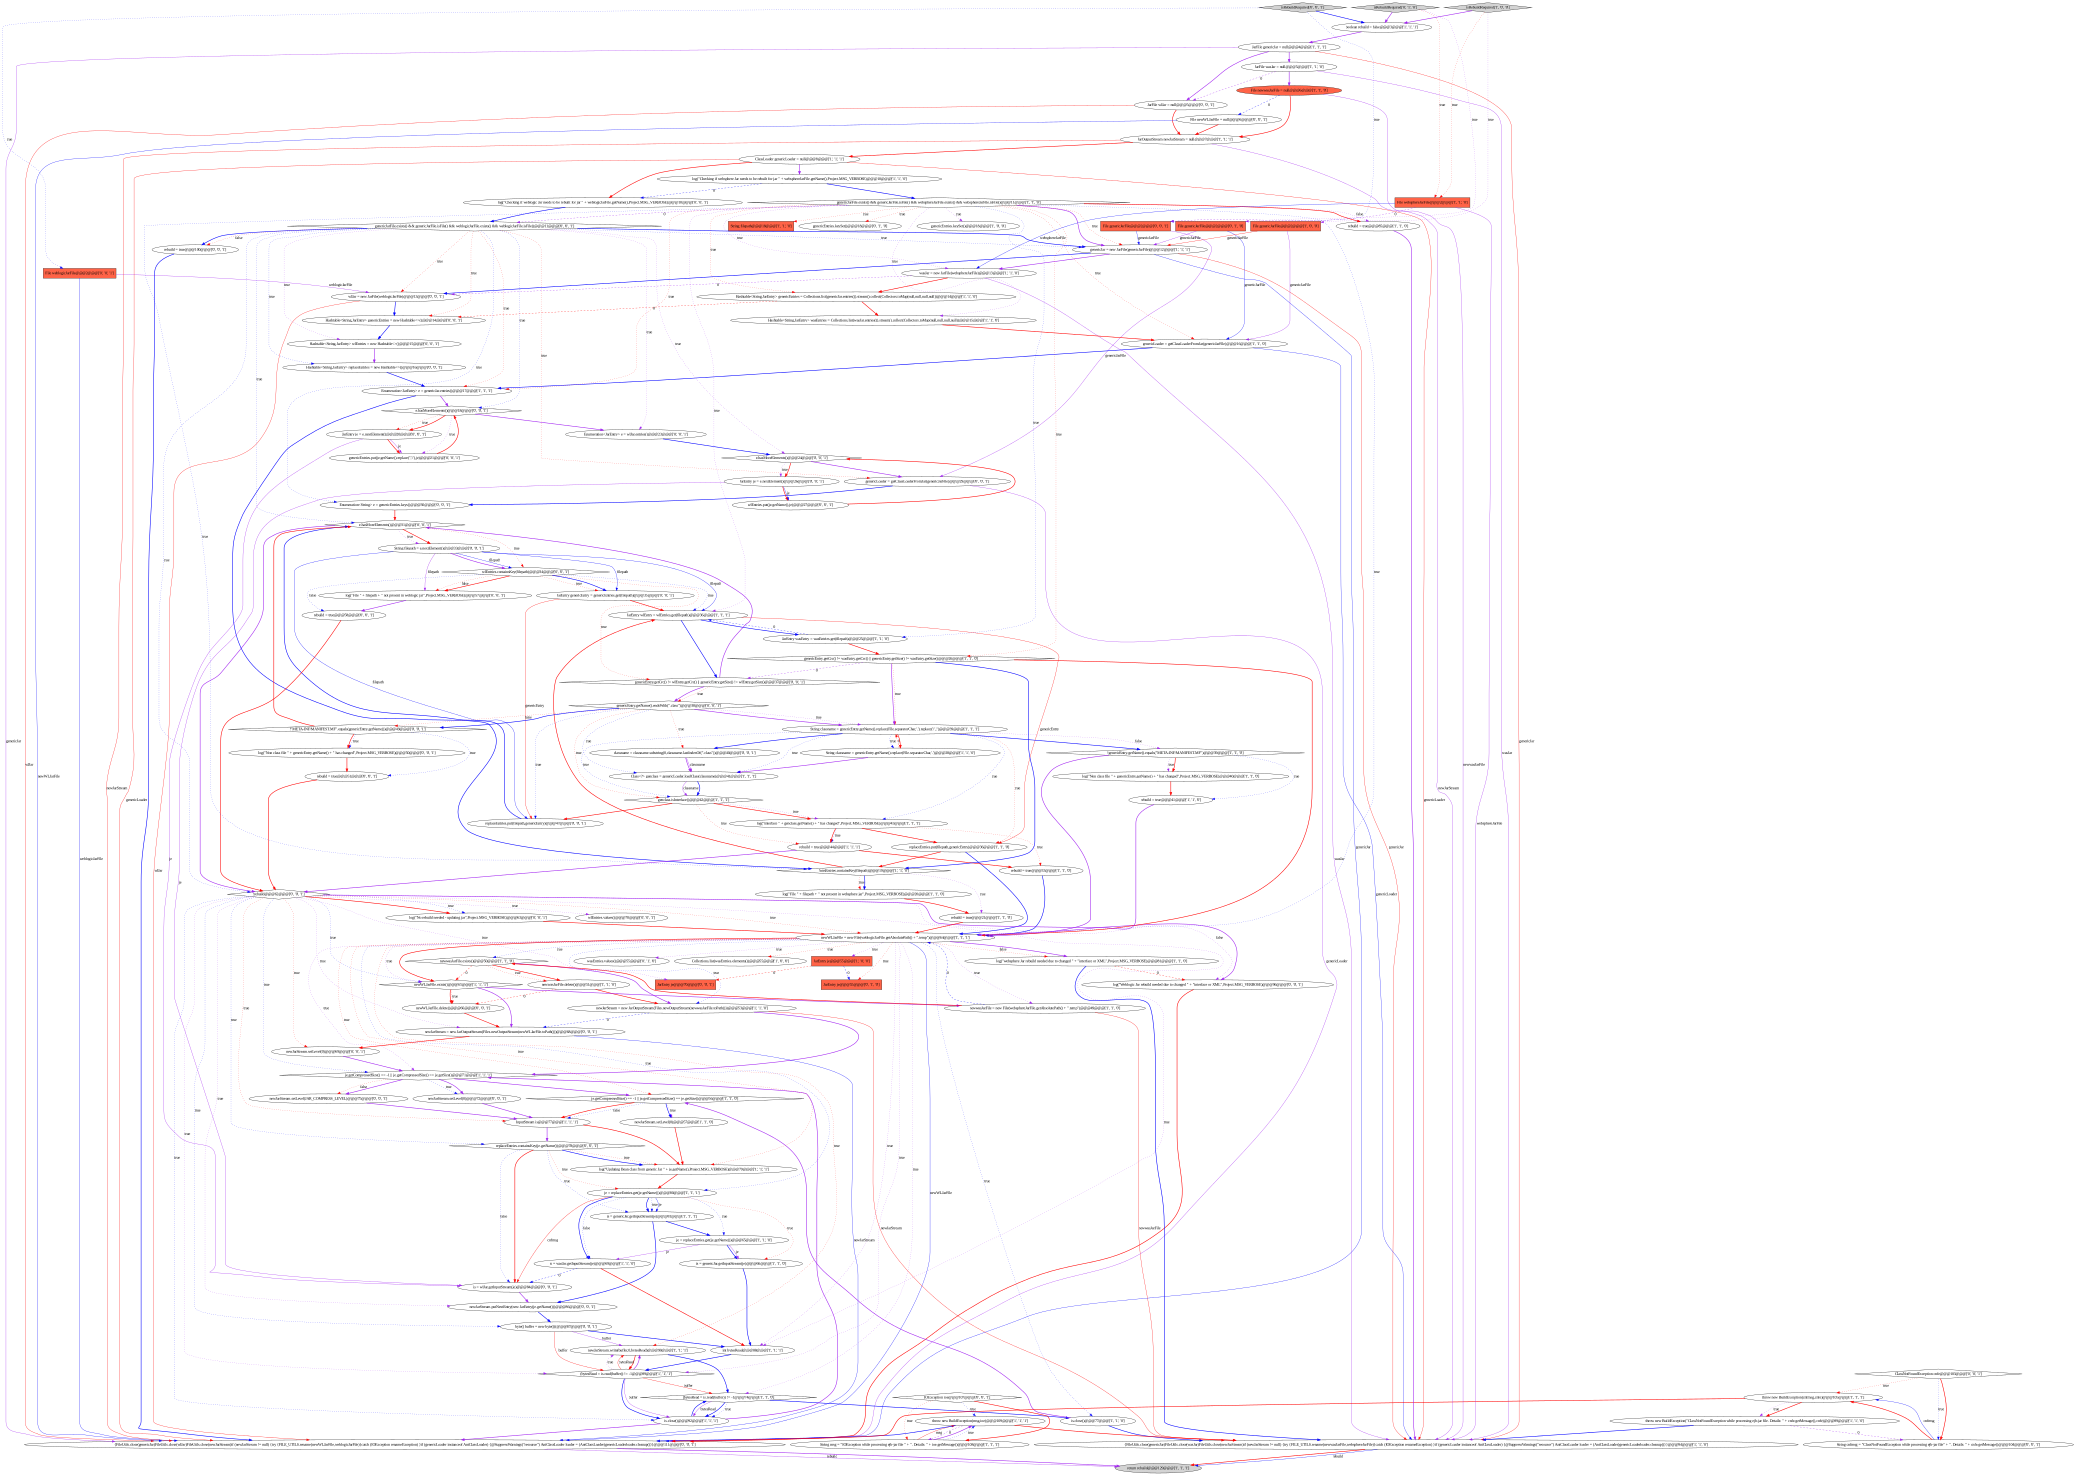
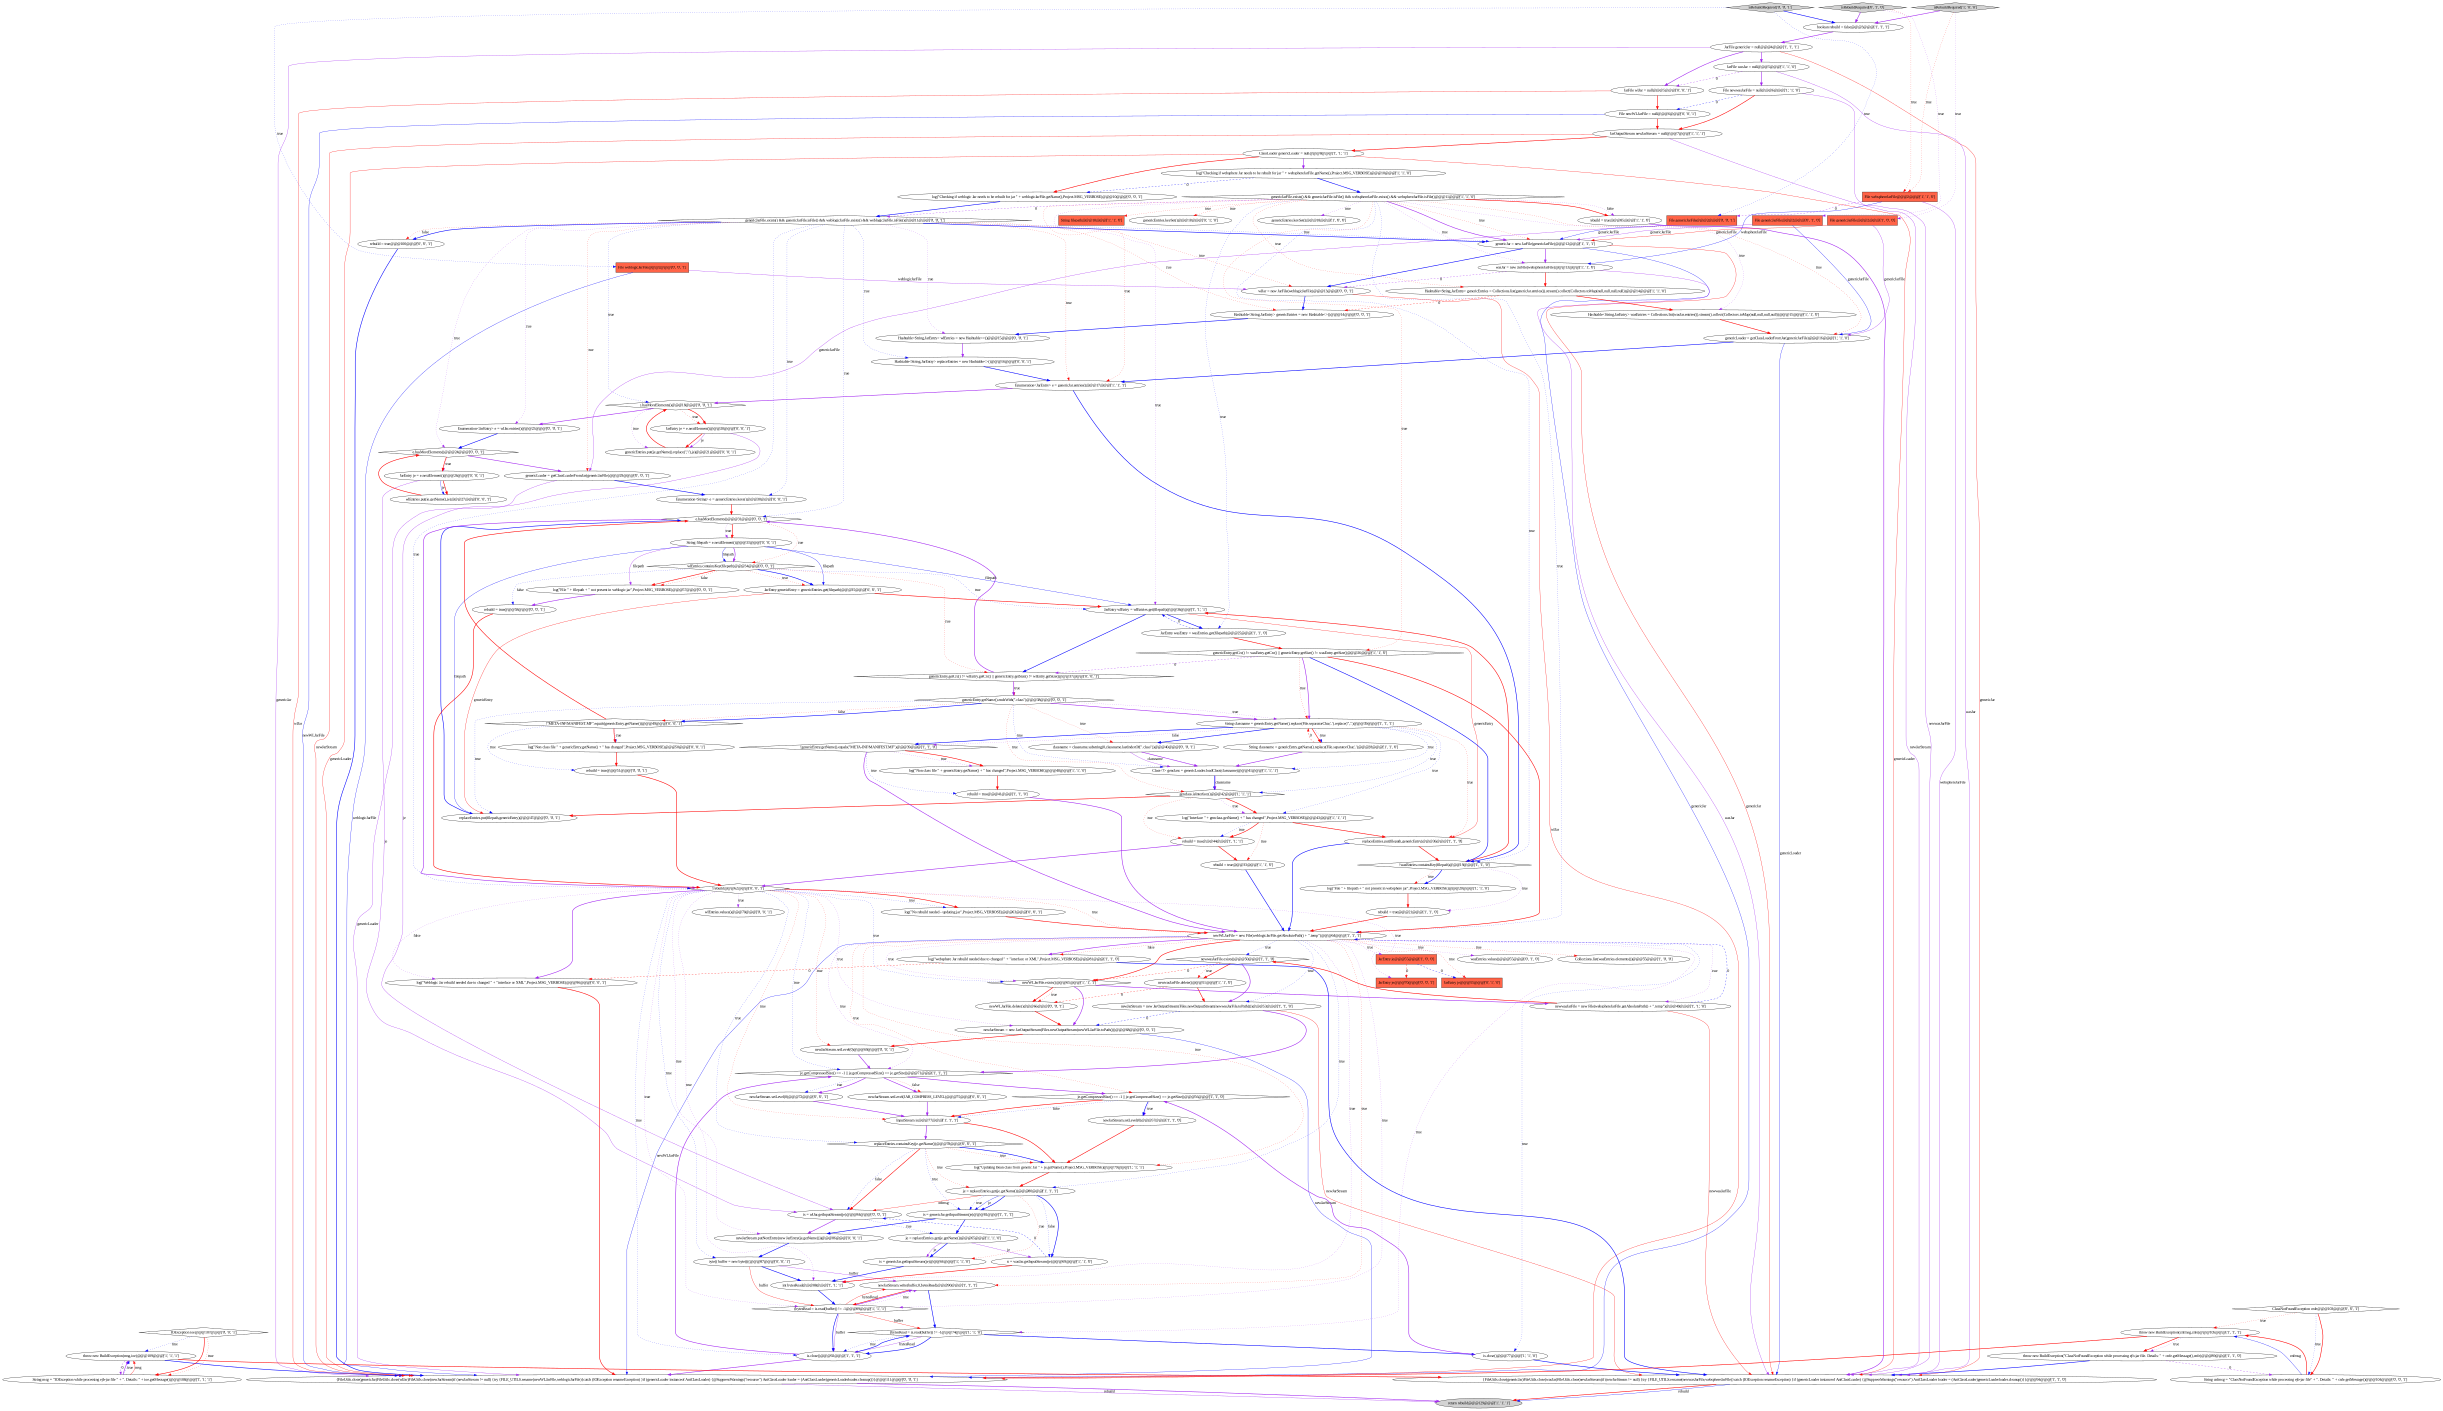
node "File newwasJarFile = null@@@6@@@['1', '1', '0']": fillcolor tomato -> white
edge "JarFile wlJar = null@@@5@@@['0', '0', '1']" -> "JarOutputStream newJarStream = null@@@7@@@['1', '1', '1']": now "JarFile wlJar = null@@@5@@@['0', '0', '1']" -> "File newWLJarFile = null@@@6@@@['0', '0', '1']"
edge "je = replaceEntries.get(je.getName())@@@80@@@['1', '1', '1']" -> "je = replaceEntries.get(je.getName())@@@65@@@['1', '1', '0']": now "is = wlJar.getInputStream(je)@@@84@@@['0', '0', '1']" -> "je = replaceEntries.get(je.getName())@@@65@@@['1', '1', '0']"
